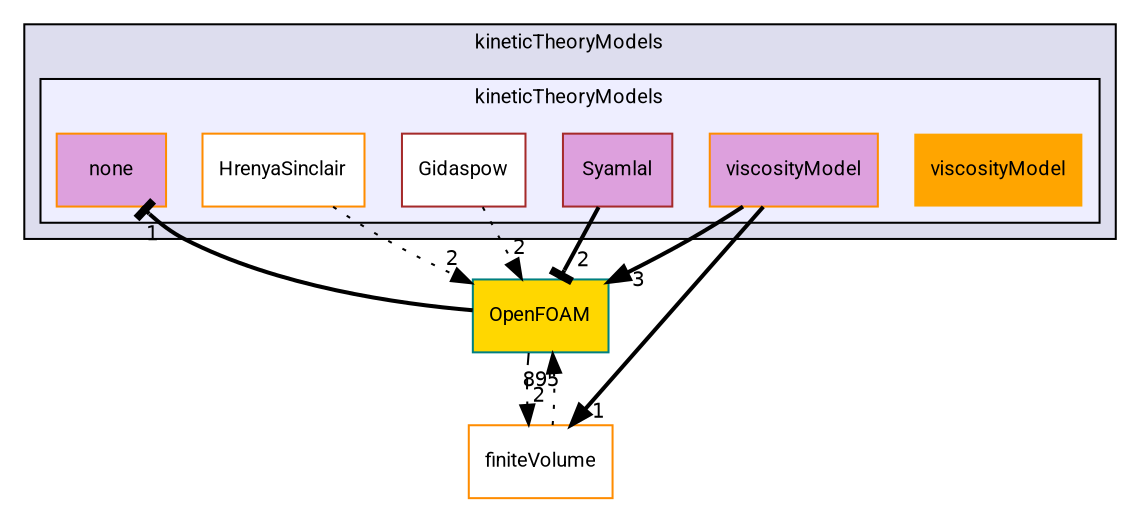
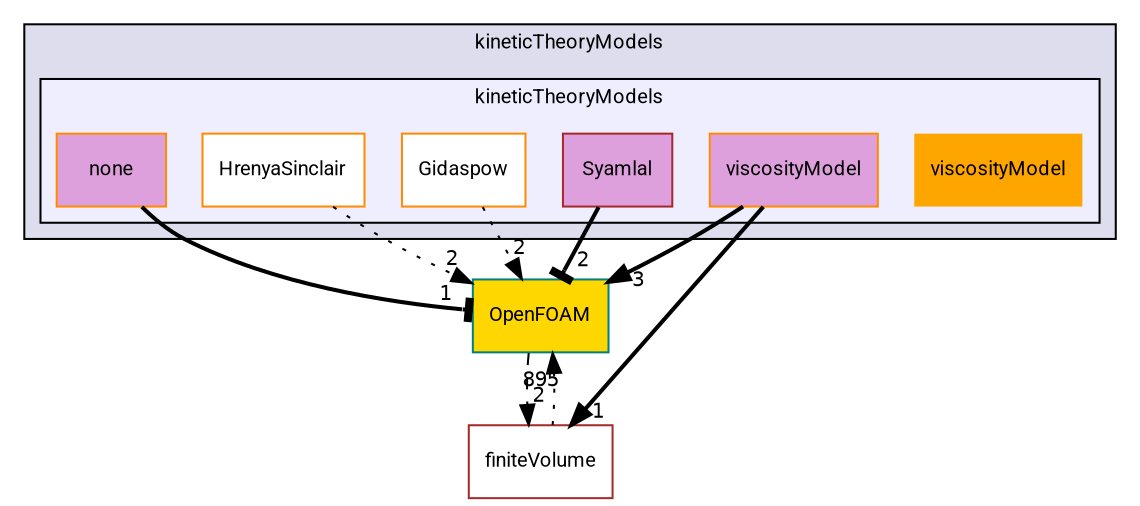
node "Gidaspow": color brown -> darkorange
edge "OpenFOAM" -> "none": reversed
node "finiteVolume": color darkorange -> brown
